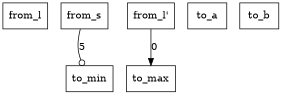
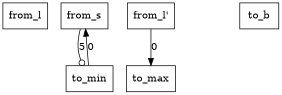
node "to_a": removed
edge "to_min" -> "from_s": added, label "0"
